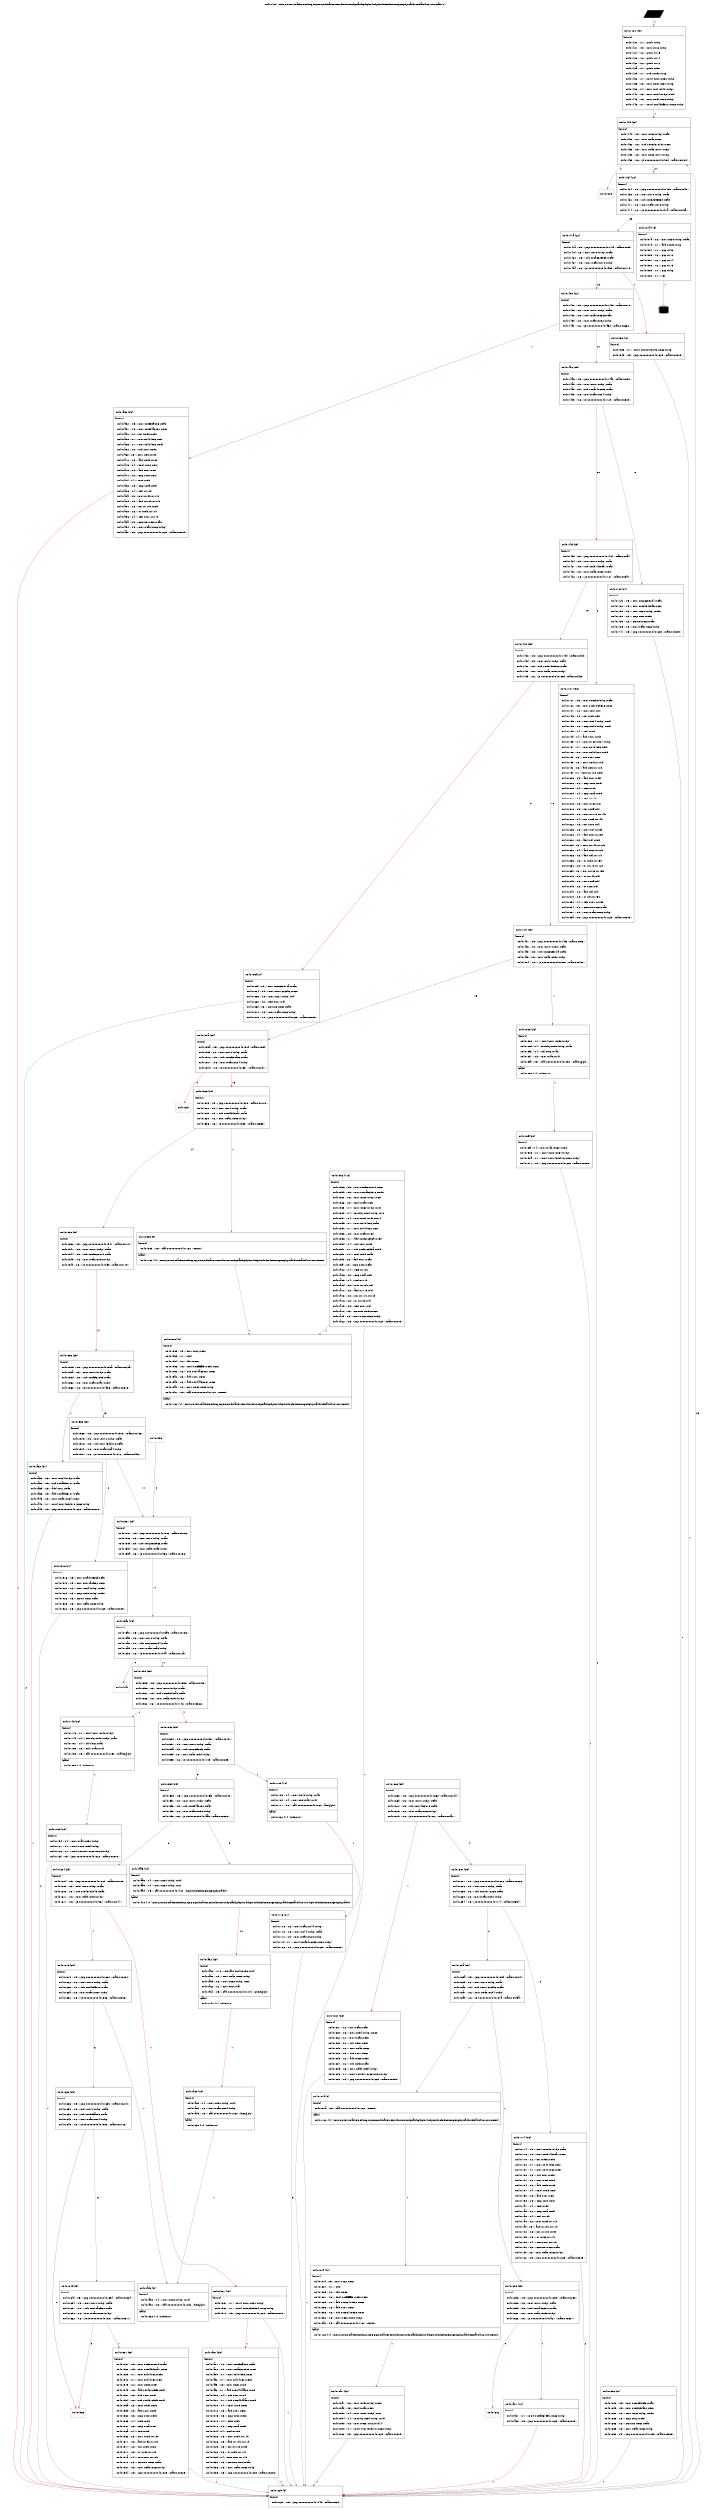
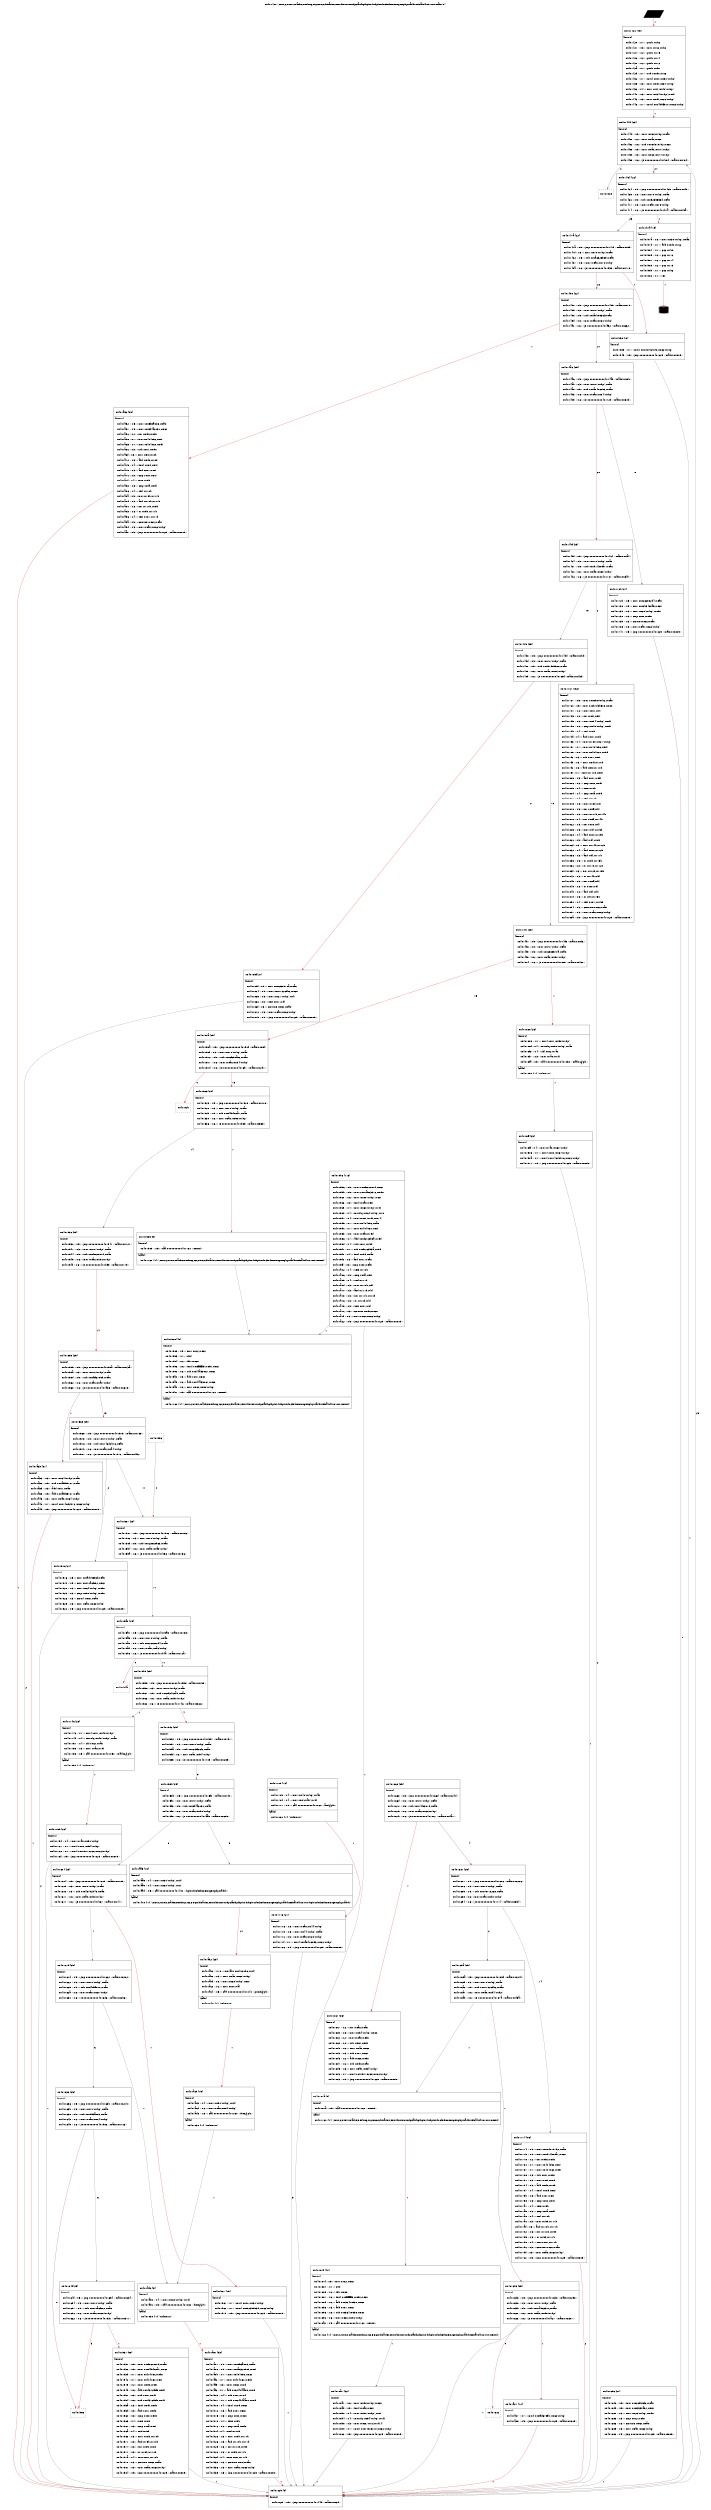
edge "0x401464 [22]" -> "0x401b7a [19]": added, label "1"
edge "0x4015d2 [25]" -> "0x401709 [13]": removed, label "1"
edge "0x401681 [25]" -> "0x401774 [83]": label " 2" -> " 14"
edge "0x4018c7 [33]" -> "0x401c29 [5]": now "0x4016b3 [25]" -> "0x401c29 [5]"
edge "0x401b67 [19]" -> "0x401ae1 [93]": now "0x401ad8 [9]" -> "0x401ae1 [93]"
